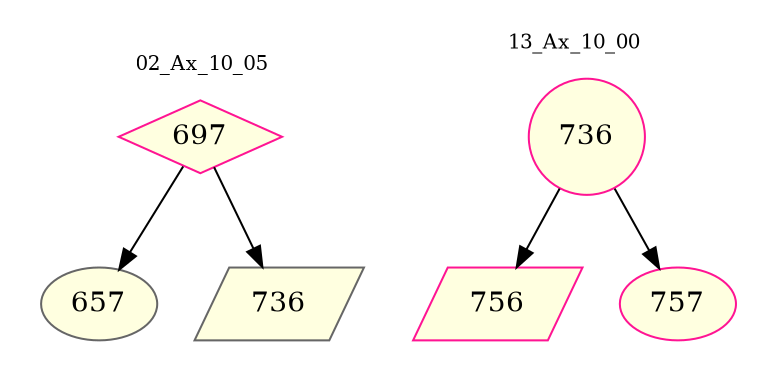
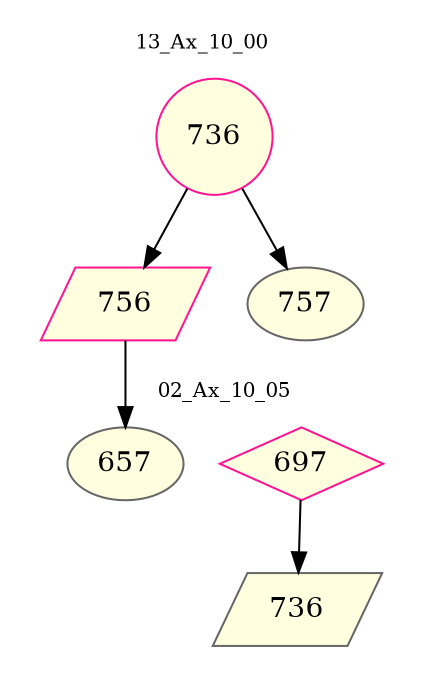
edge "697" -> "657": now "756" -> "657"
node "757": color deeppink -> gray40
